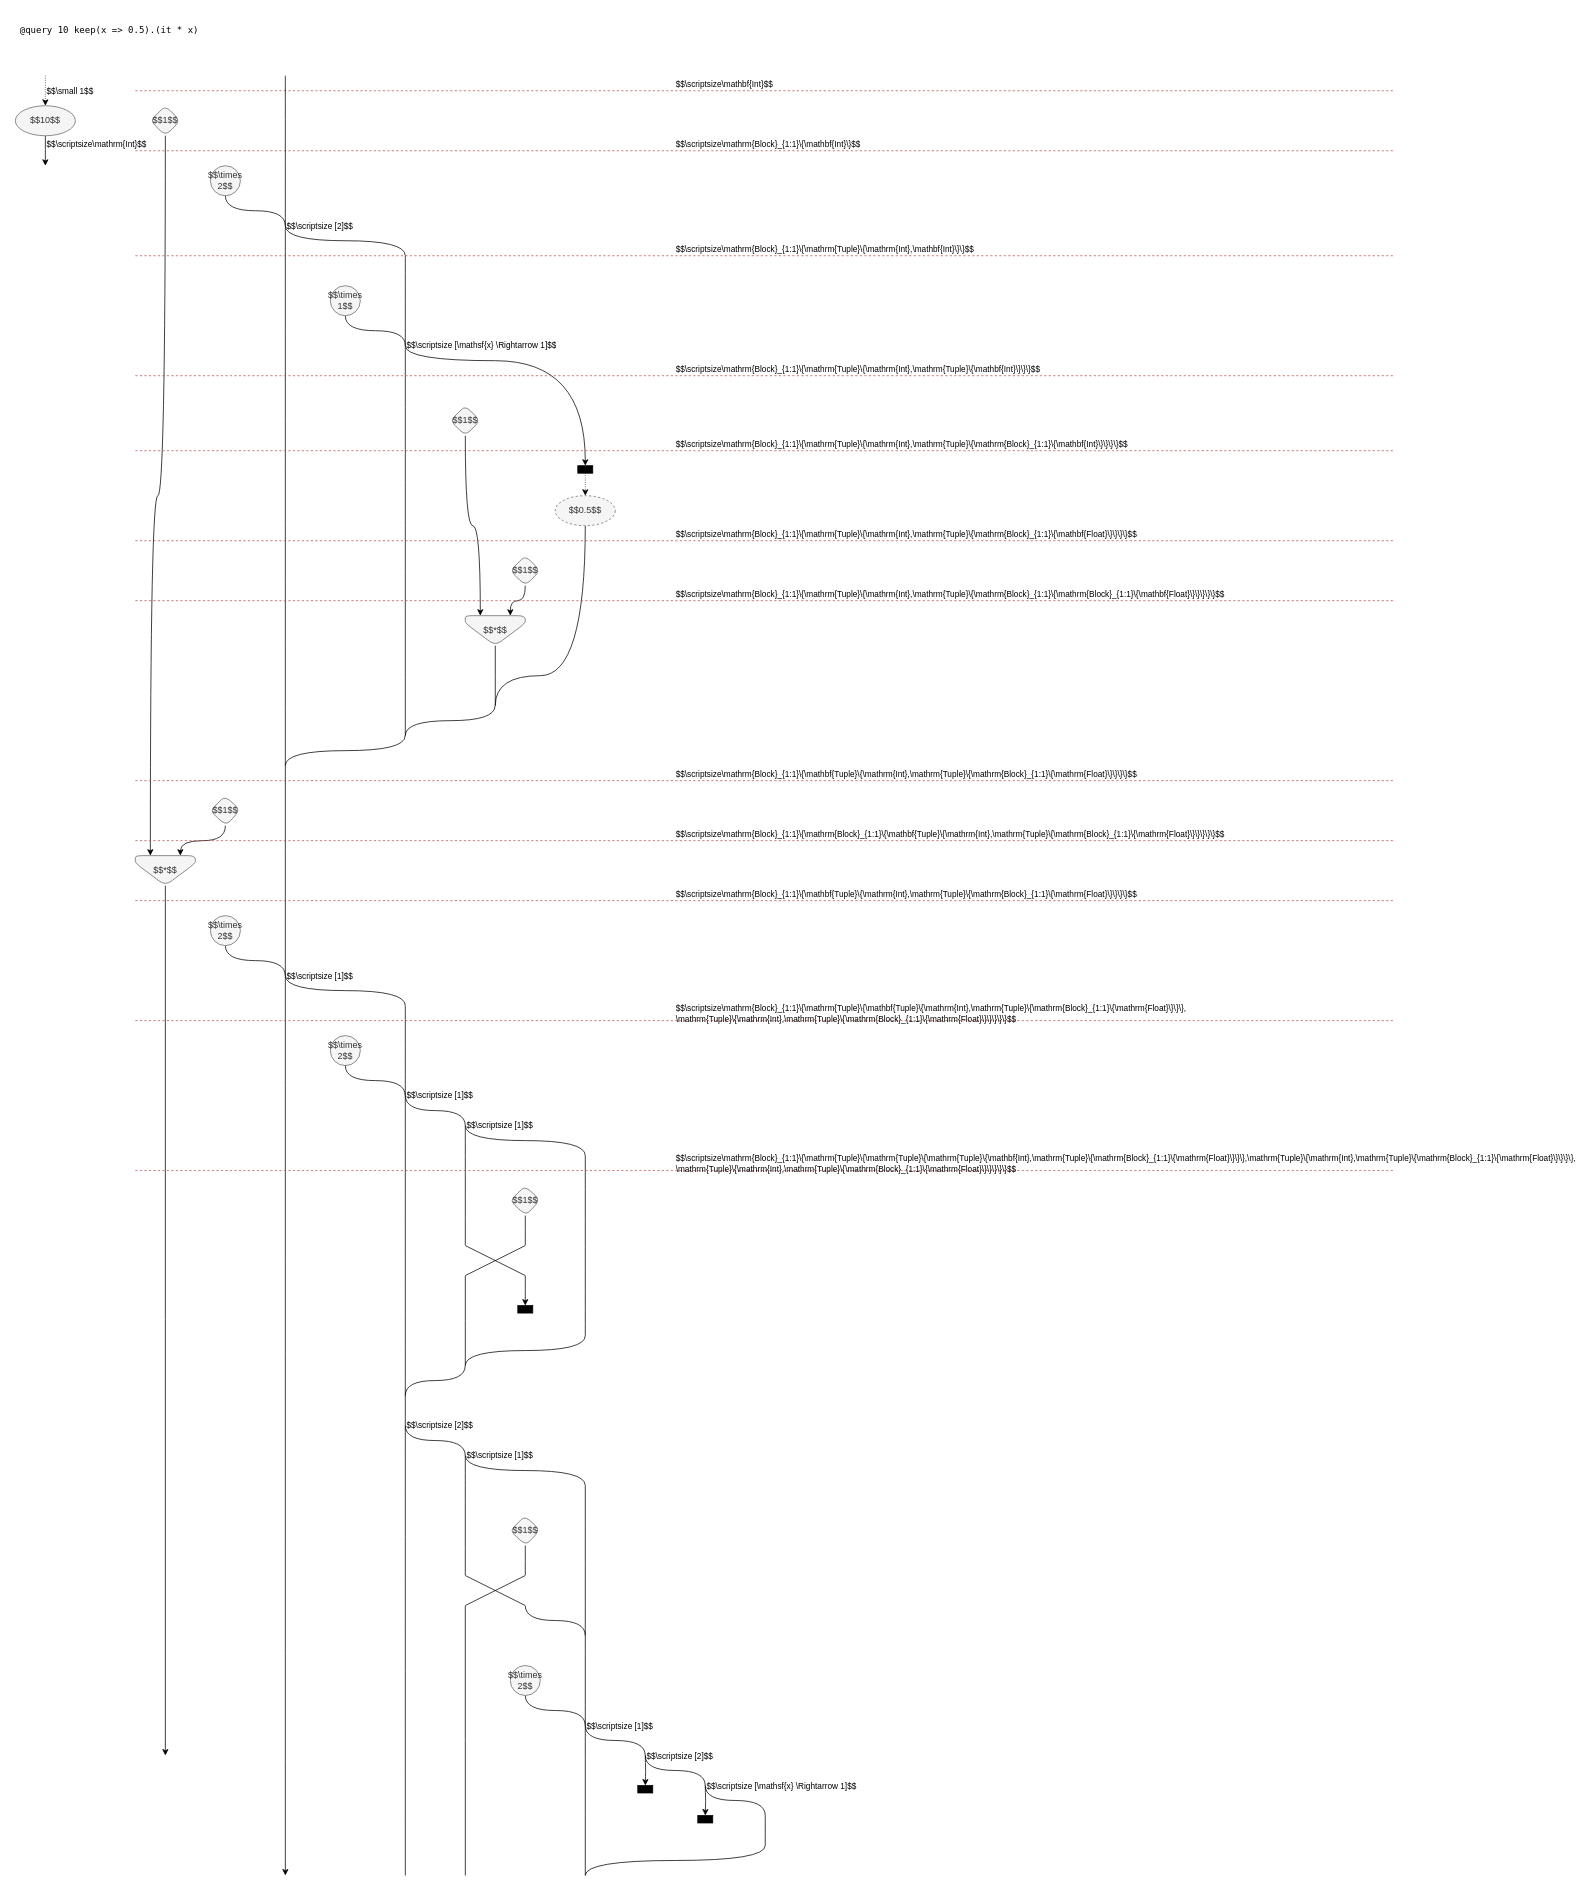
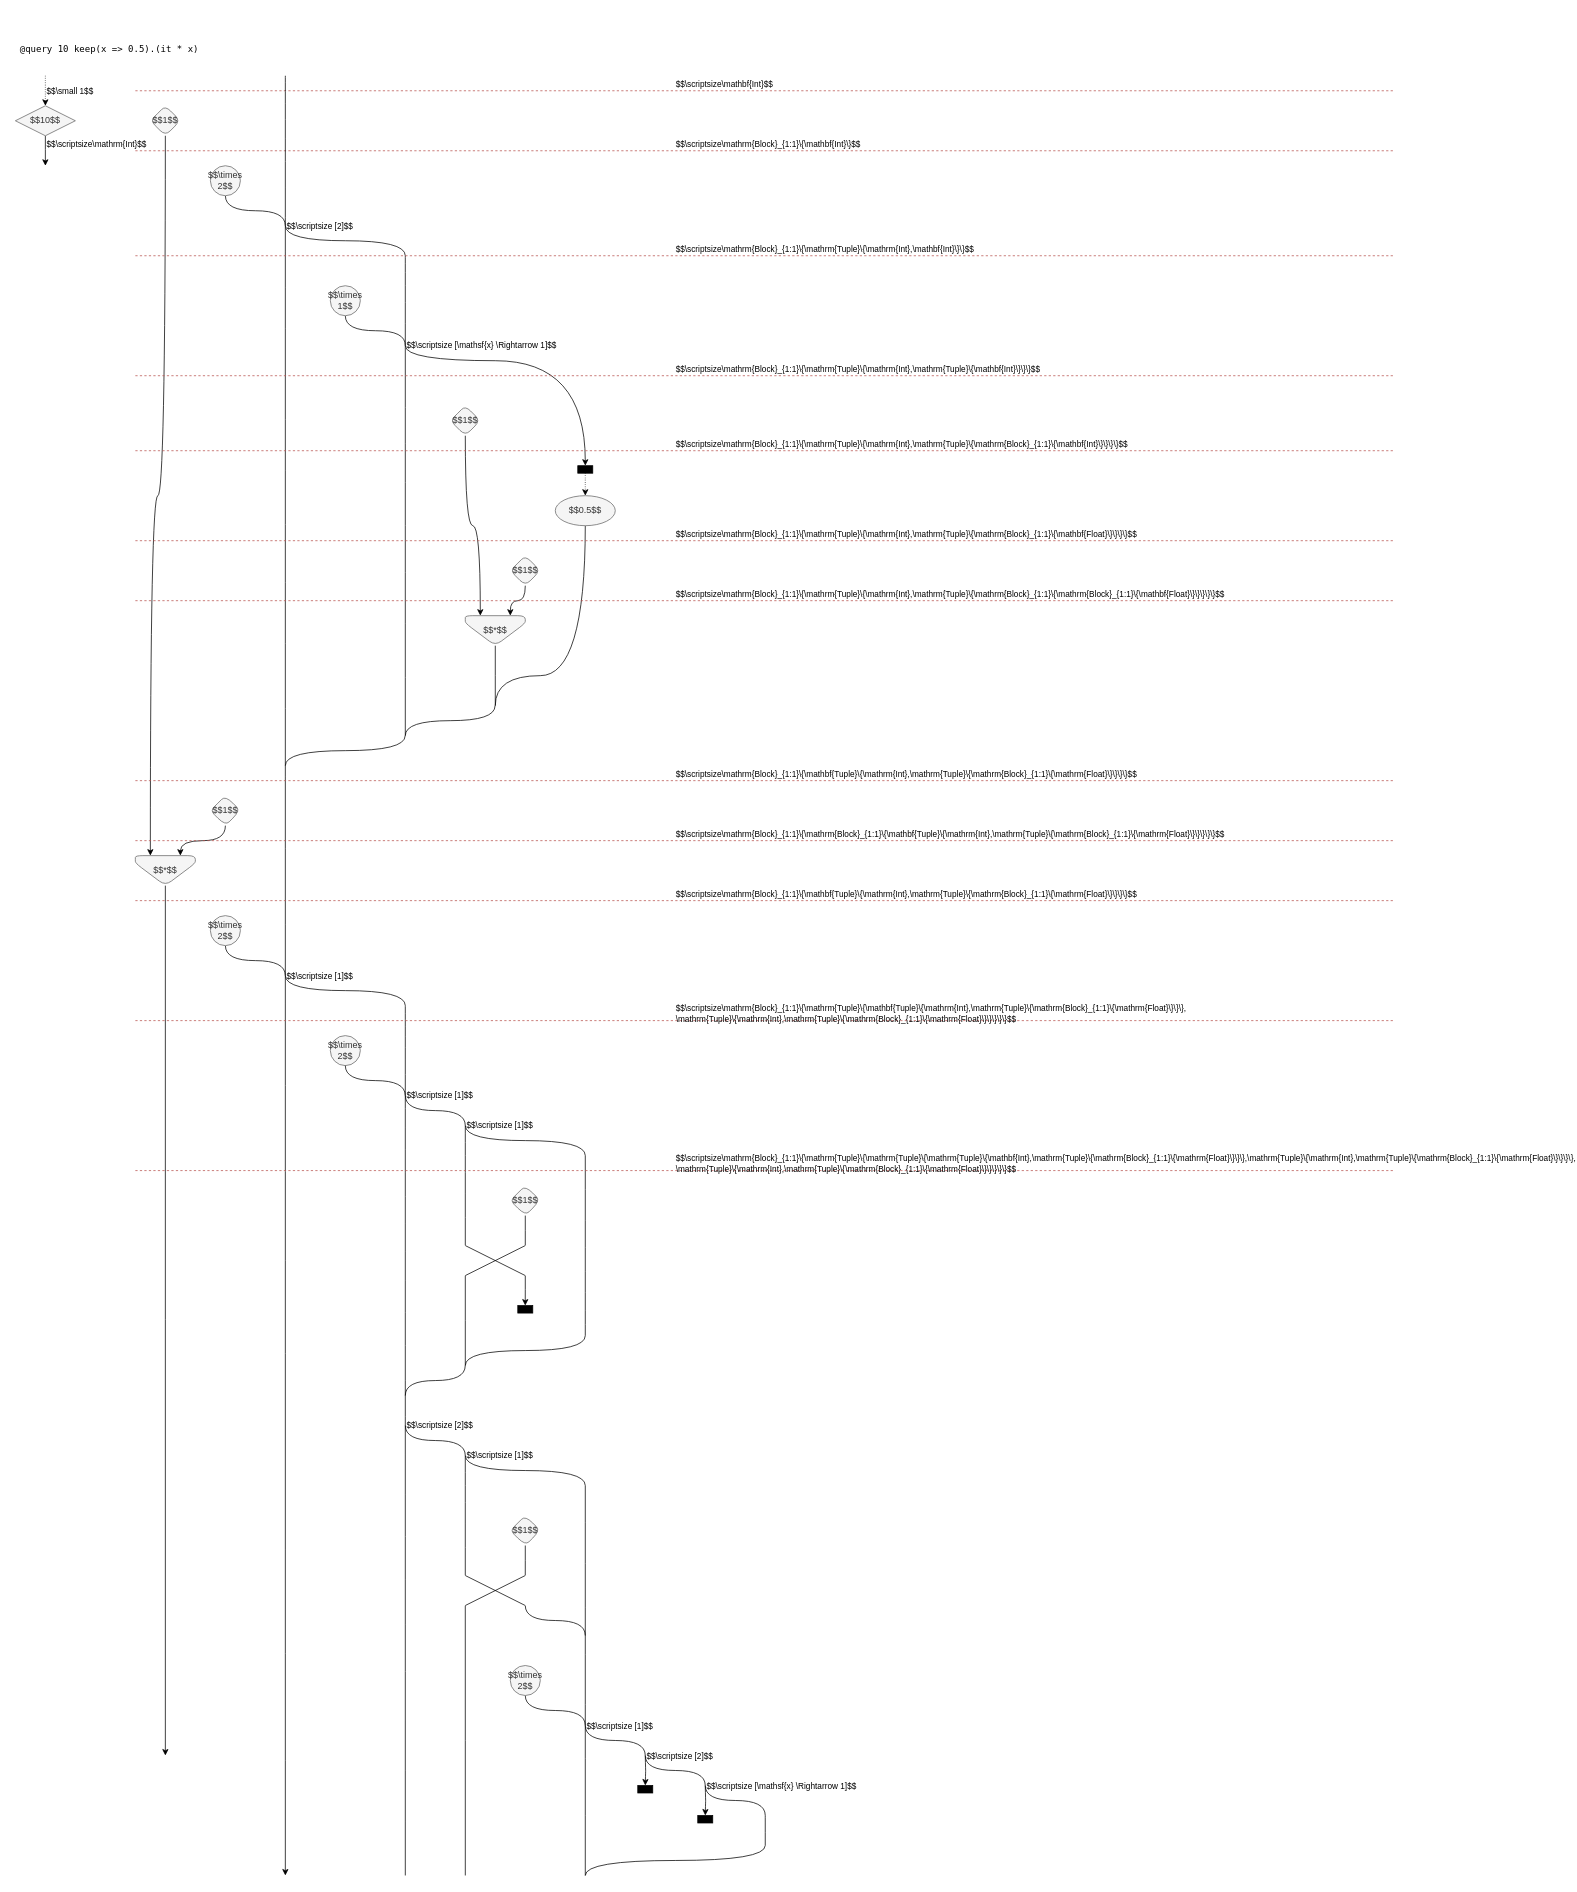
node "@query 10 keep(x => 0.5).(it * x)": moved (109, 30) -> (109, 49)
node "$$10$$": shape ellipse -> diamond
node "$$0.5$$": style dashed -> solid
